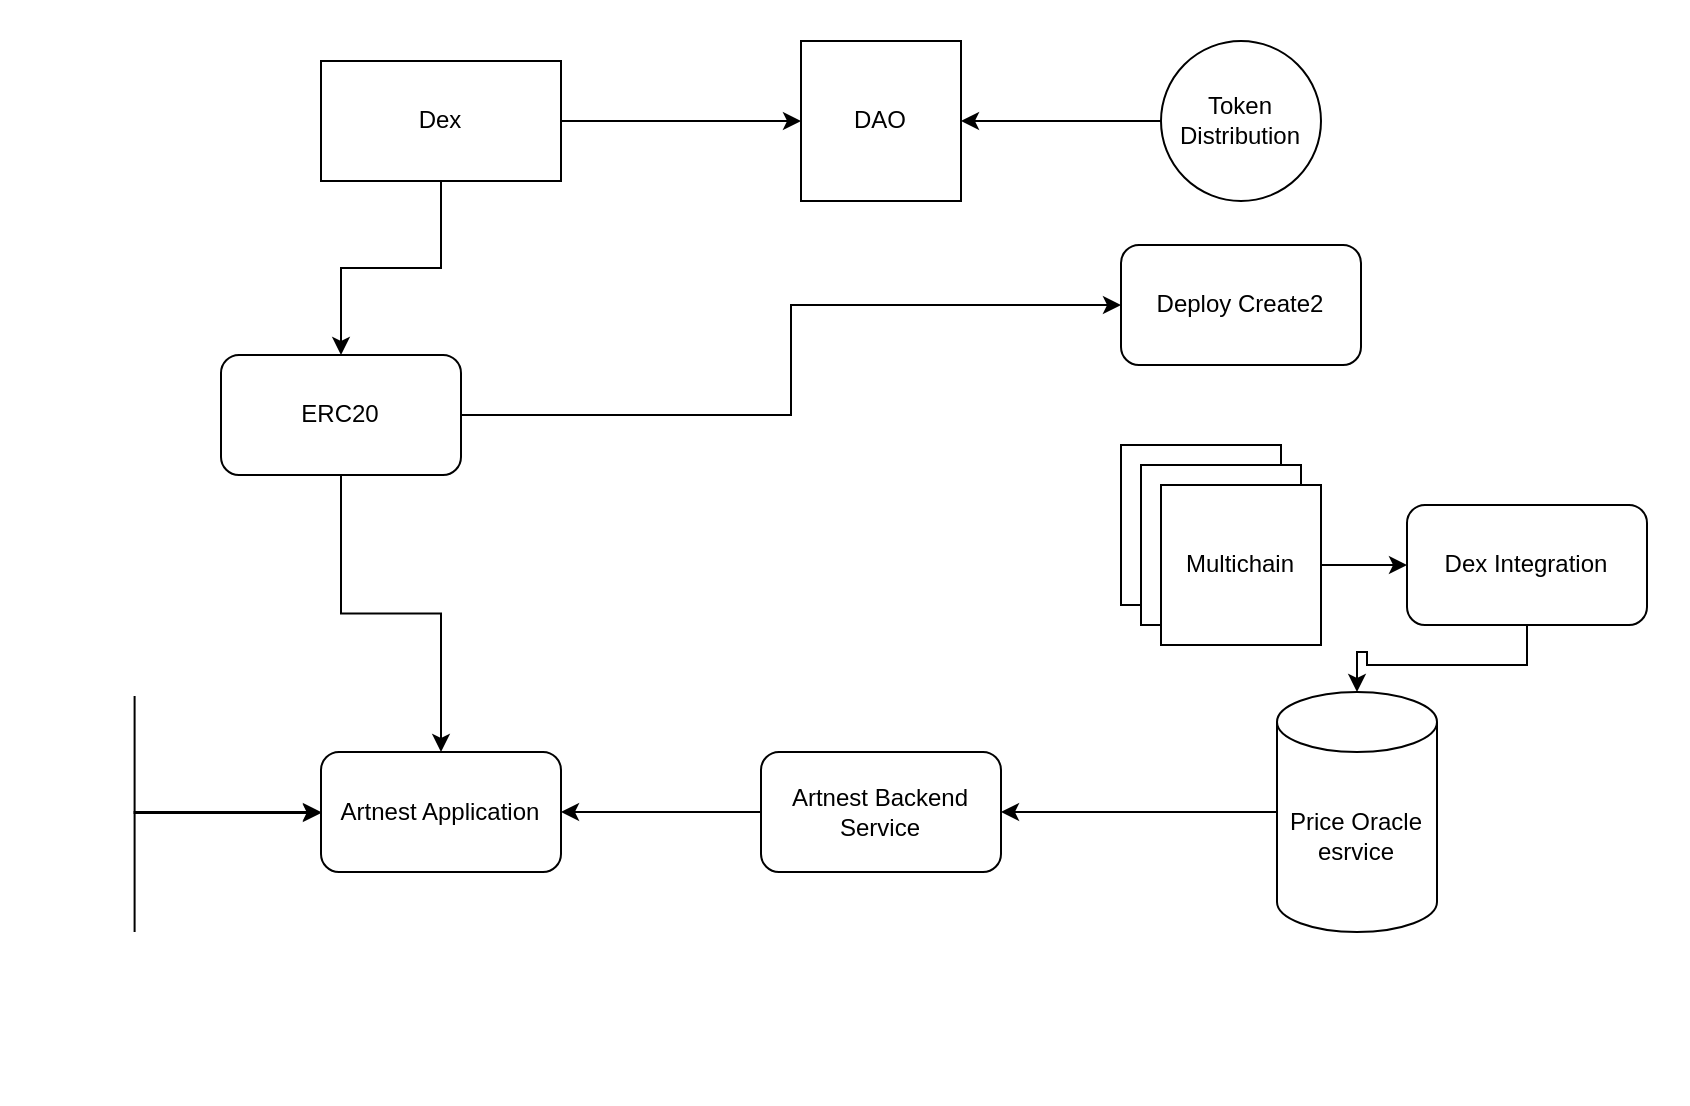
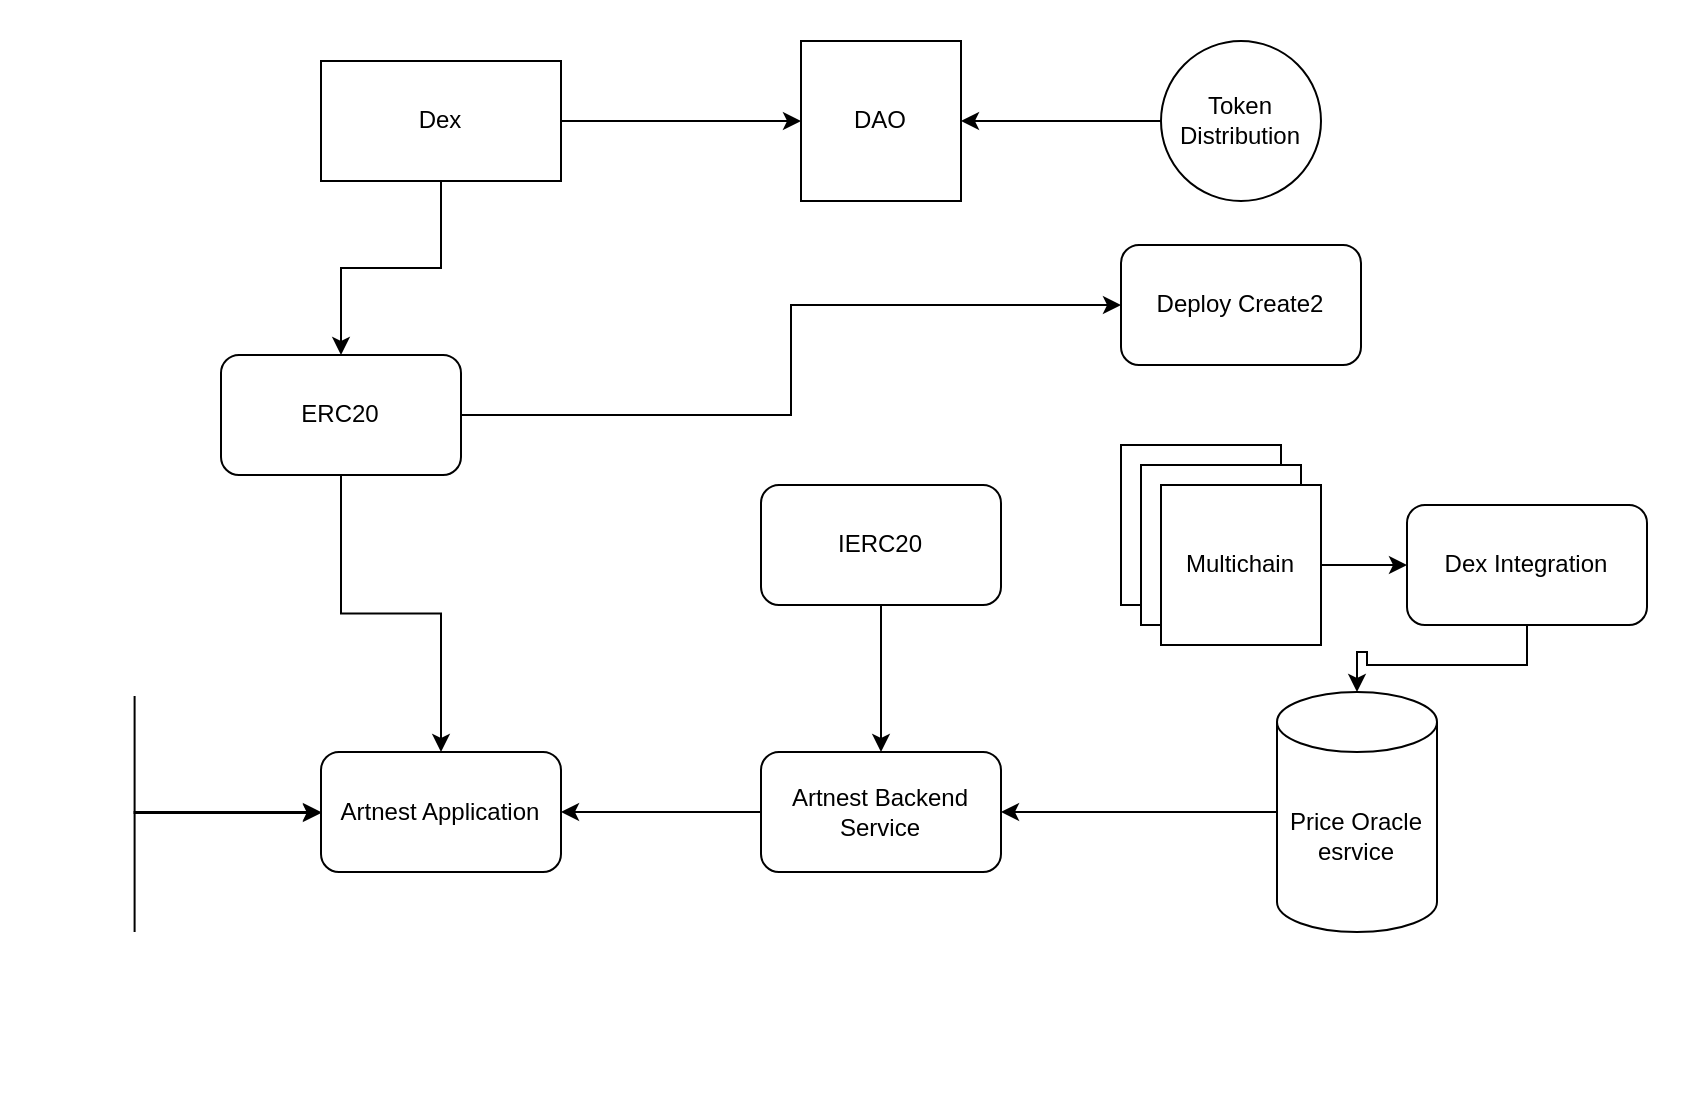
node "IERC20": added
edge "IERC20" -> "Artnest Backend Service": added
